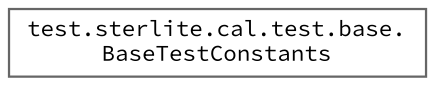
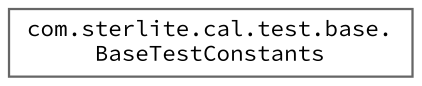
node "test.sterlite.cal.test.base. BaseTestConstants": label "test.sterlite.cal.test.base. BaseTestConstants" -> "com.sterlite.cal.test.base. BaseTestConstants"
